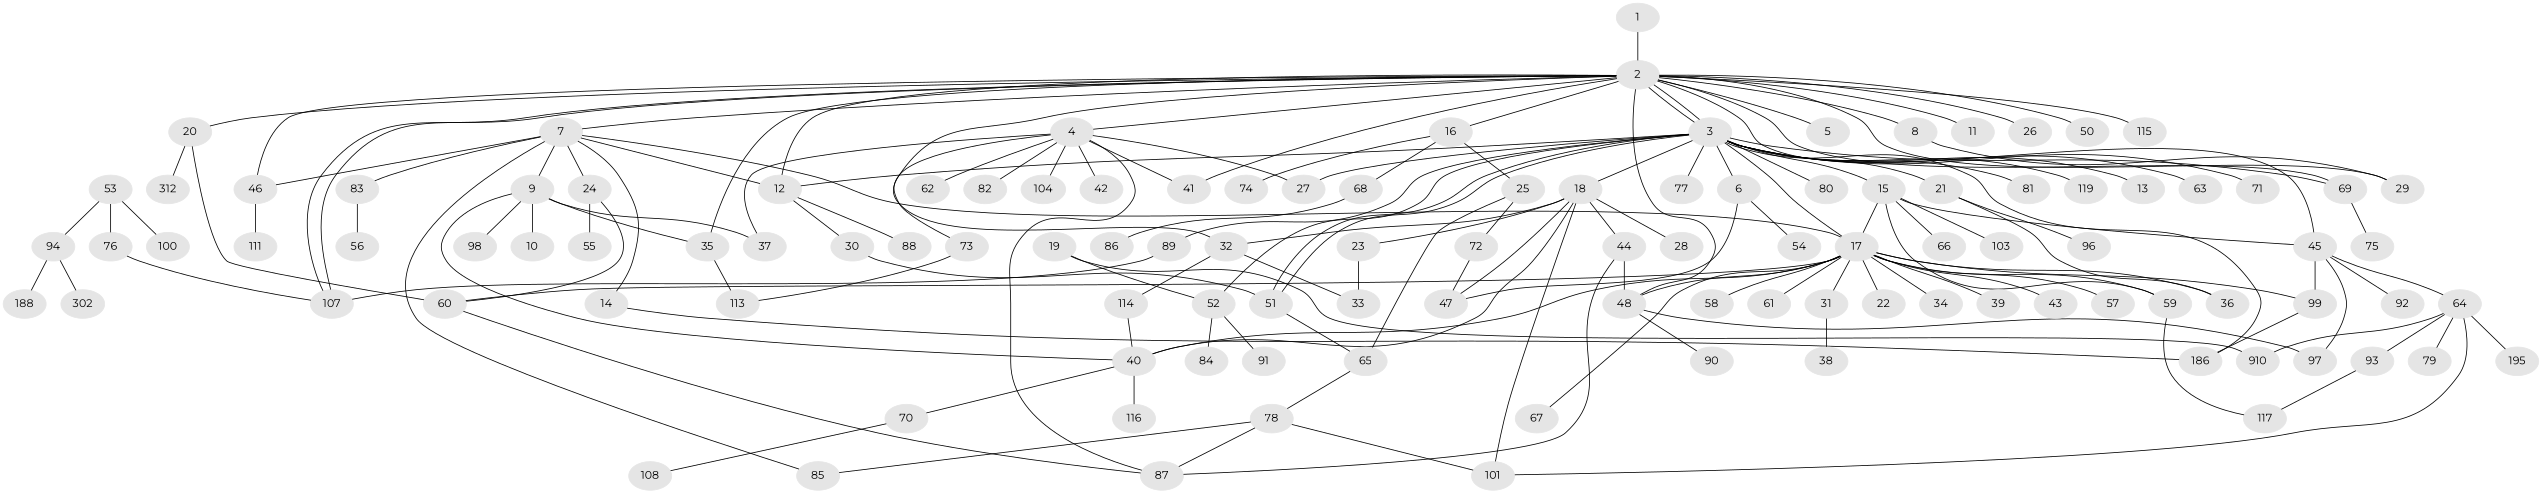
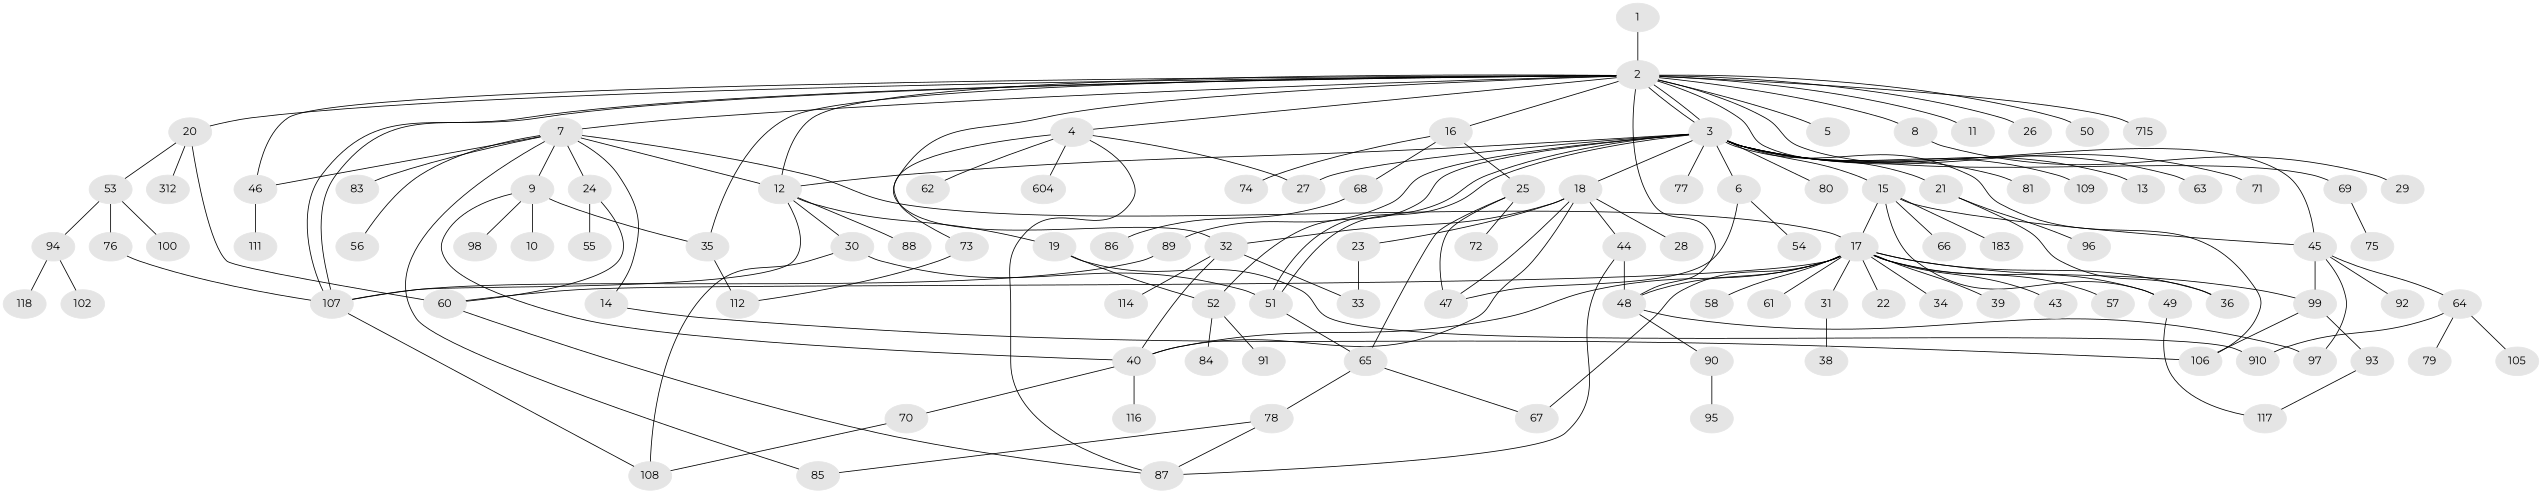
node "115": label "115" -> "715"
edge "2" -- "29": removed
edge "3" -- "69": removed
edge "20" -- "53": added
node "82": removed
node "104": label "104" -> "604"
node "42": removed
node "41": removed
node "119": label "119" -> "109"
edge "3" -- "17": removed
edge "83" -- "56": now "7" -- "56"
edge "12" -- "19": added
node "37": removed
node "103": label "103" -> "183"
edge "72" -- "47": now "25" -- "47"
edge "12" -- "107": added
node "188": label "188" -> "118"
node "302": label "302" -> "102"
node "113": label "113" -> "112"
node "59": label "59" -> "49"
edge "30" -- "108": added
edge "114" -- "40": now "32" -- "40"
edge "64" -- "93": now "99" -- "93"
node "186": label "186" -> "106"
node "195": label "195" -> "105"
edge "107" -- "108": added
edge "65" -- "67": added
node "95": added
node "101": removed
